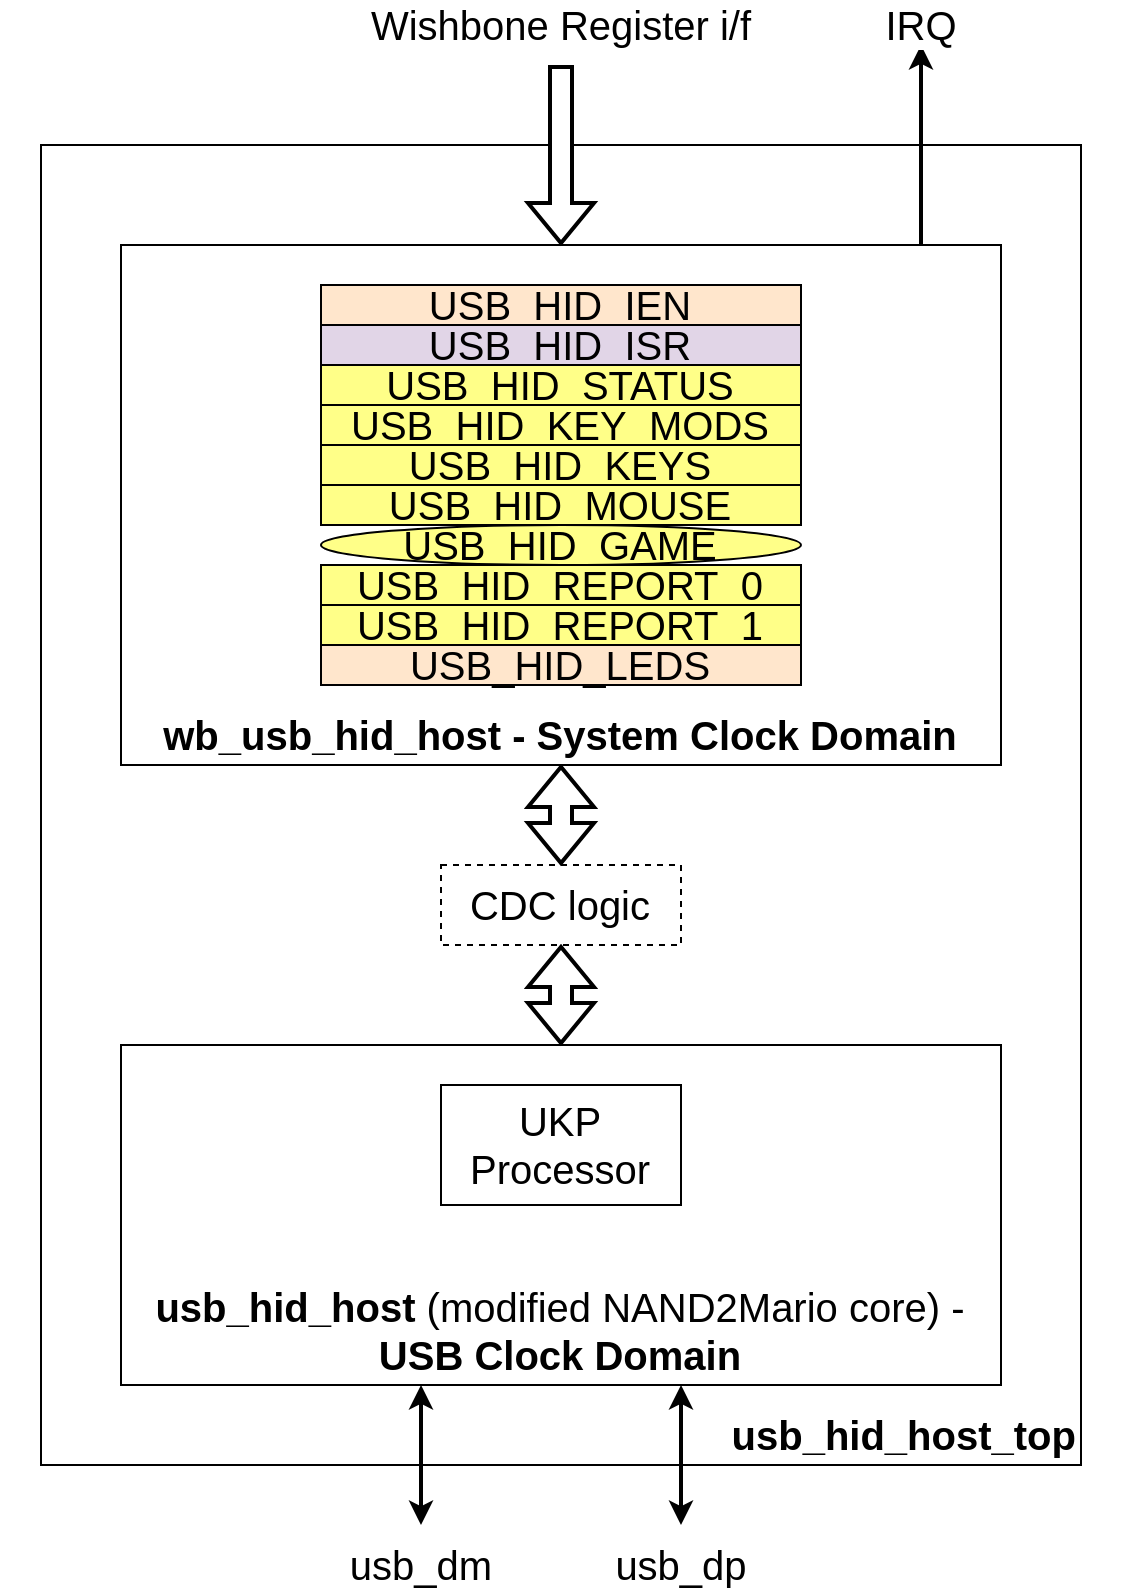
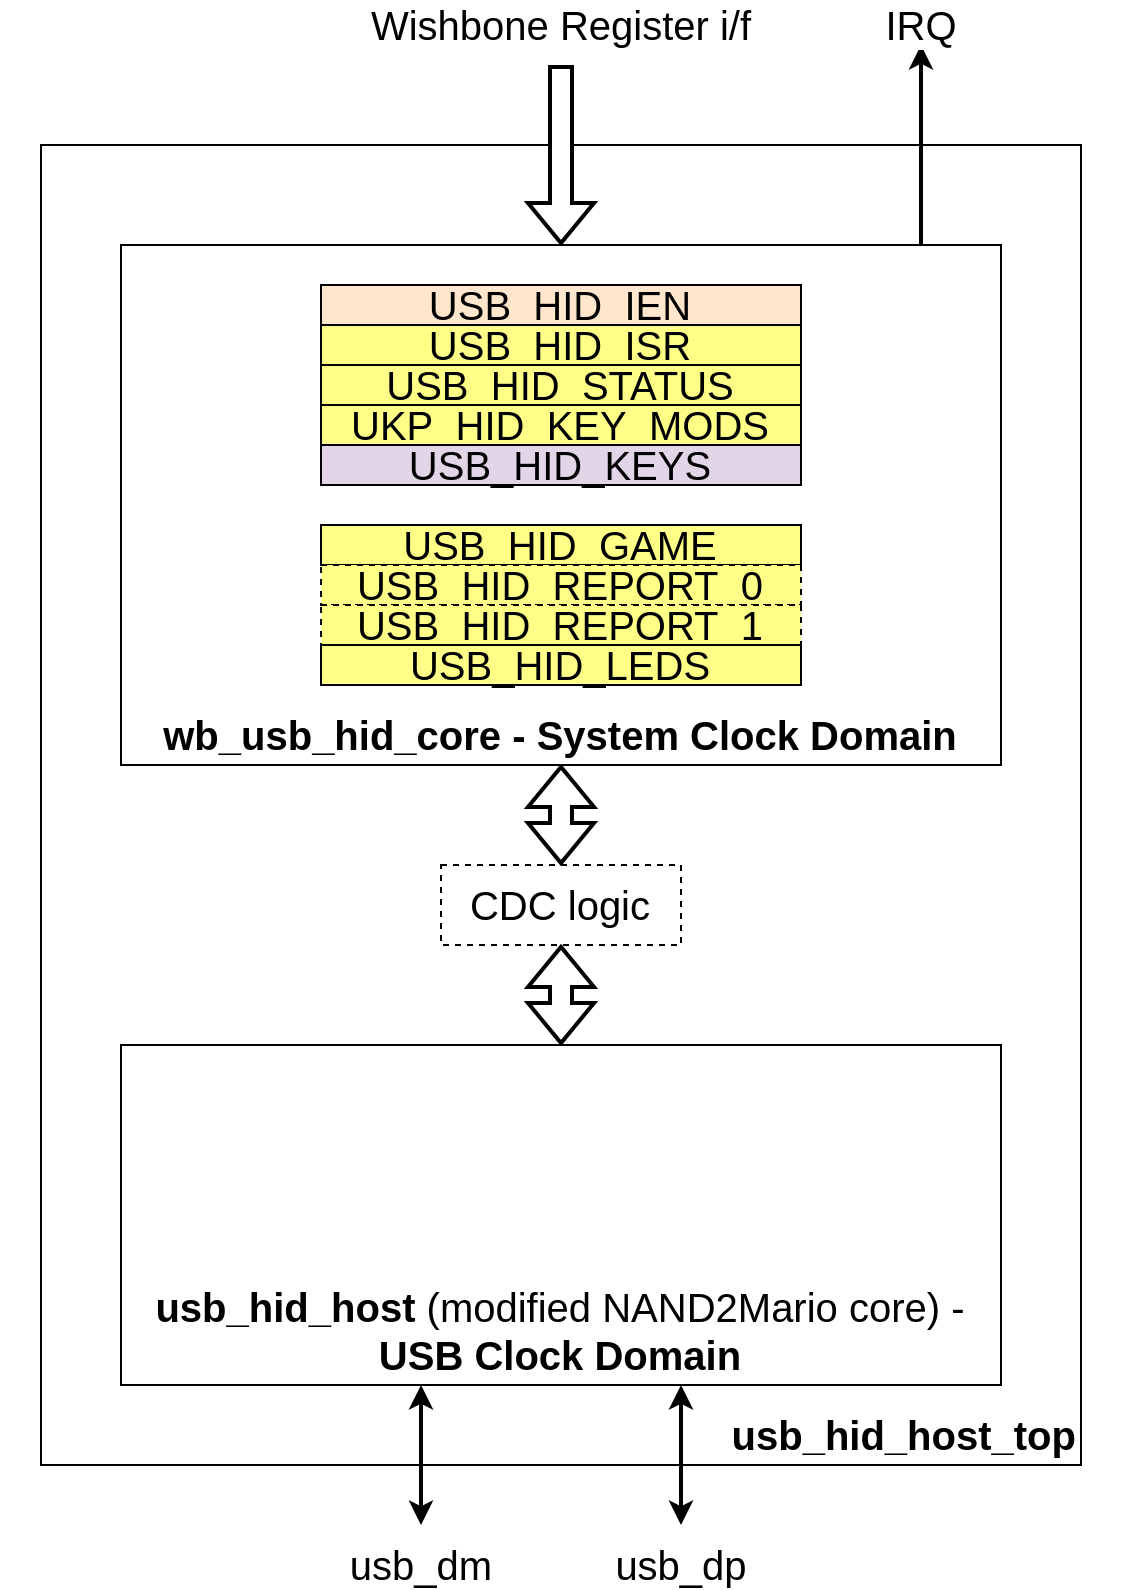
node "USB_HID_ISR": fillcolor #e1d5e7 -> #ffff88
node "USB_HID_KEY_MODS": label "USB_HID_KEY_MODS" -> "UKP_HID_KEY_MODS"
node "USB_HID_KEYS": fillcolor #ffff88 -> #e1d5e7
node "USB_HID_MOUSE": removed
node "USB_HID_GAME": shape ellipse -> rectangle
node "USB_HID_REPORT_0": style solid -> dashed
node "USB_HID_REPORT_1": style solid -> dashed
node "USB_HID_LEDS": fillcolor #ffe6cc -> #ffff88
node "wb_usb_hid_host - System Clock Domain": label "wb_usb_hid_host - System Clock Domain" -> "wb_usb_hid_core - System Clock Domain"
node "UKP Processor": removed
